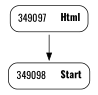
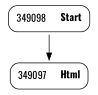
edge "349097" -> "349098": reversed
